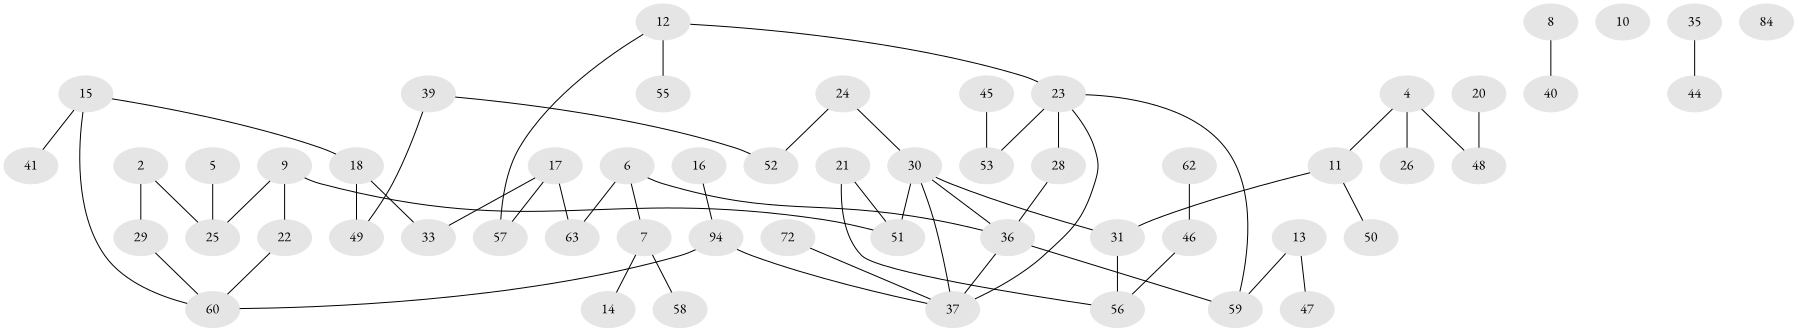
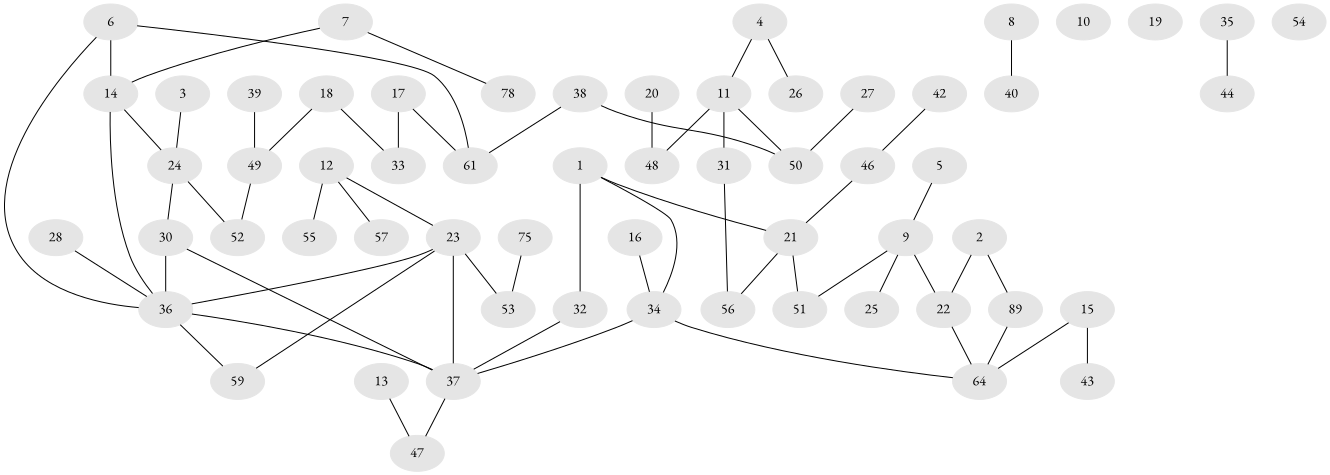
node "19": added
node "84": label "84" -> "54"
node "3": added
node "38": added
node "27": added
node "45": label "45" -> "75"
edge "39" -- "52": now "49" -- "52"
edge "15" -- "18": removed
edge "14" -- "24": added
edge "23" -- "28": now "23" -- "36"
edge "4" -- "48": now "11" -- "48"
node "41": label "41" -> "43"
node "1": added
node "62": label "62" -> "42"
edge "2" -- "25": now "2" -- "22"
edge "5" -- "25": now "5" -- "9"
edge "17" -- "57": removed
edge "6" -- "7": now "6" -- "14"
edge "30" -- "51": removed
edge "30" -- "31": removed
edge "14" -- "36": added
node "29": label "29" -> "89"
node "63": label "63" -> "61"
node "94": label "94" -> "34"
node "72": label "72" -> "32"
edge "46" -- "56": now "46" -- "21"
edge "13" -- "59": removed
node "60": label "60" -> "64"
node "58": label "58" -> "78"
edge "37" -- "47": added
